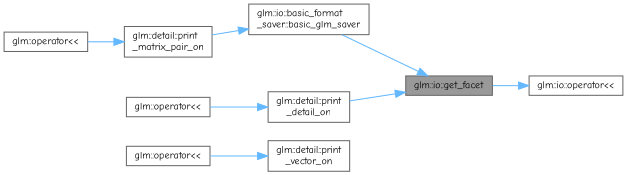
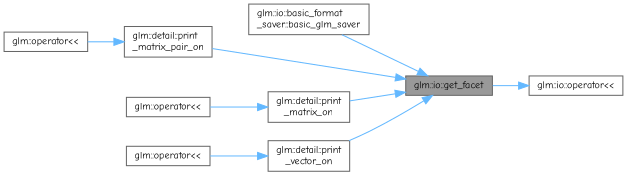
edge "glm::detail::print _matrix_pair_on" -> "glm::io::basic_format _saver::basic_glm_saver": now "glm::detail::print _matrix_pair_on" -> "glm::io::get_facet"
node "glm::detail::print _detail_on": label "glm::detail::print _detail_on" -> "glm::detail::print _matrix_on"
edge "glm::detail::print _vector_on" -> "glm::io::get_facet": added
